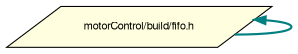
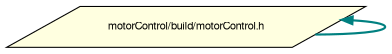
node "motorControl/build/fifo.h": label "motorControl/build/fifo.h" -> "motorControl/build/motorControl.h"
